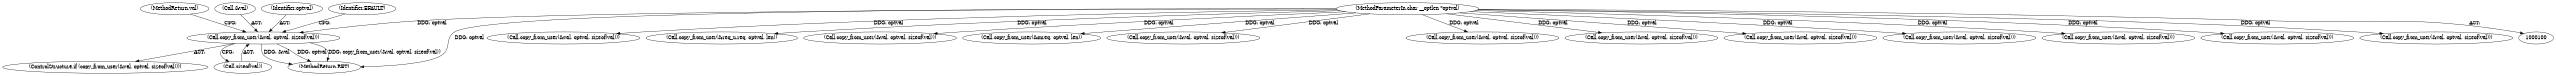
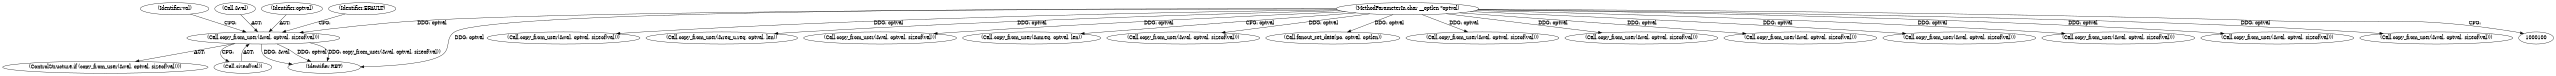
node "(MethodReturn,val)": label "(MethodReturn,val)" -> "(Identifier,val)"
edge "(MethodParameterIn,char __optlen *optval)" -> "(Call,copy_from_user(&mreq, optval, len))": label "DDG: optval" -> "CFG: optval"
edge "(MethodParameterIn,char __optlen *optval)" -> "1000100": label "AST: " -> "CFG: "
node "(Call,fanout_set_data(po, optval, optlen))": added
node "(MethodReturn,RET)": label "(MethodReturn,RET)" -> "(Identifier,RET)"
